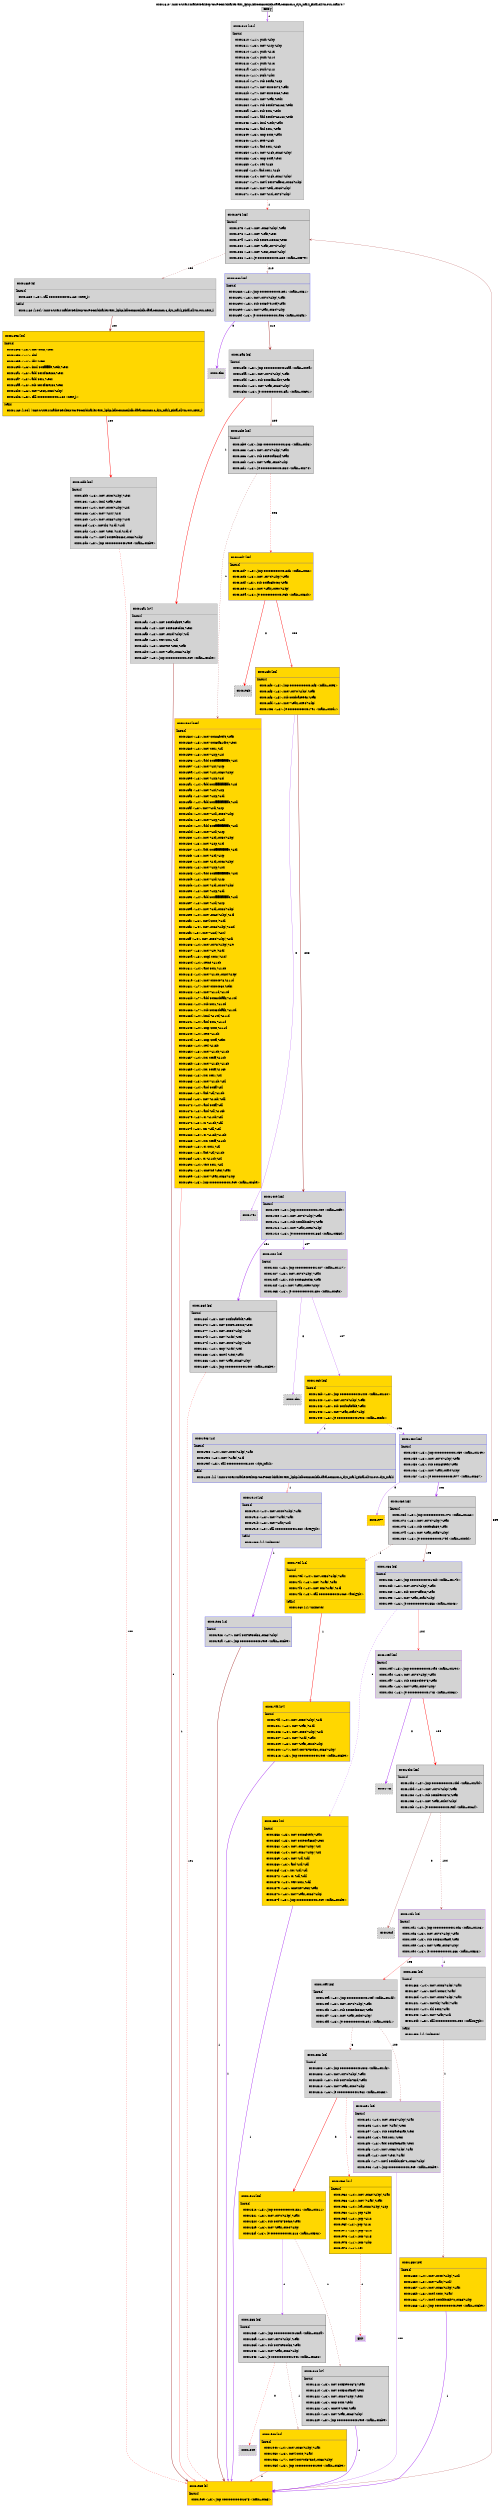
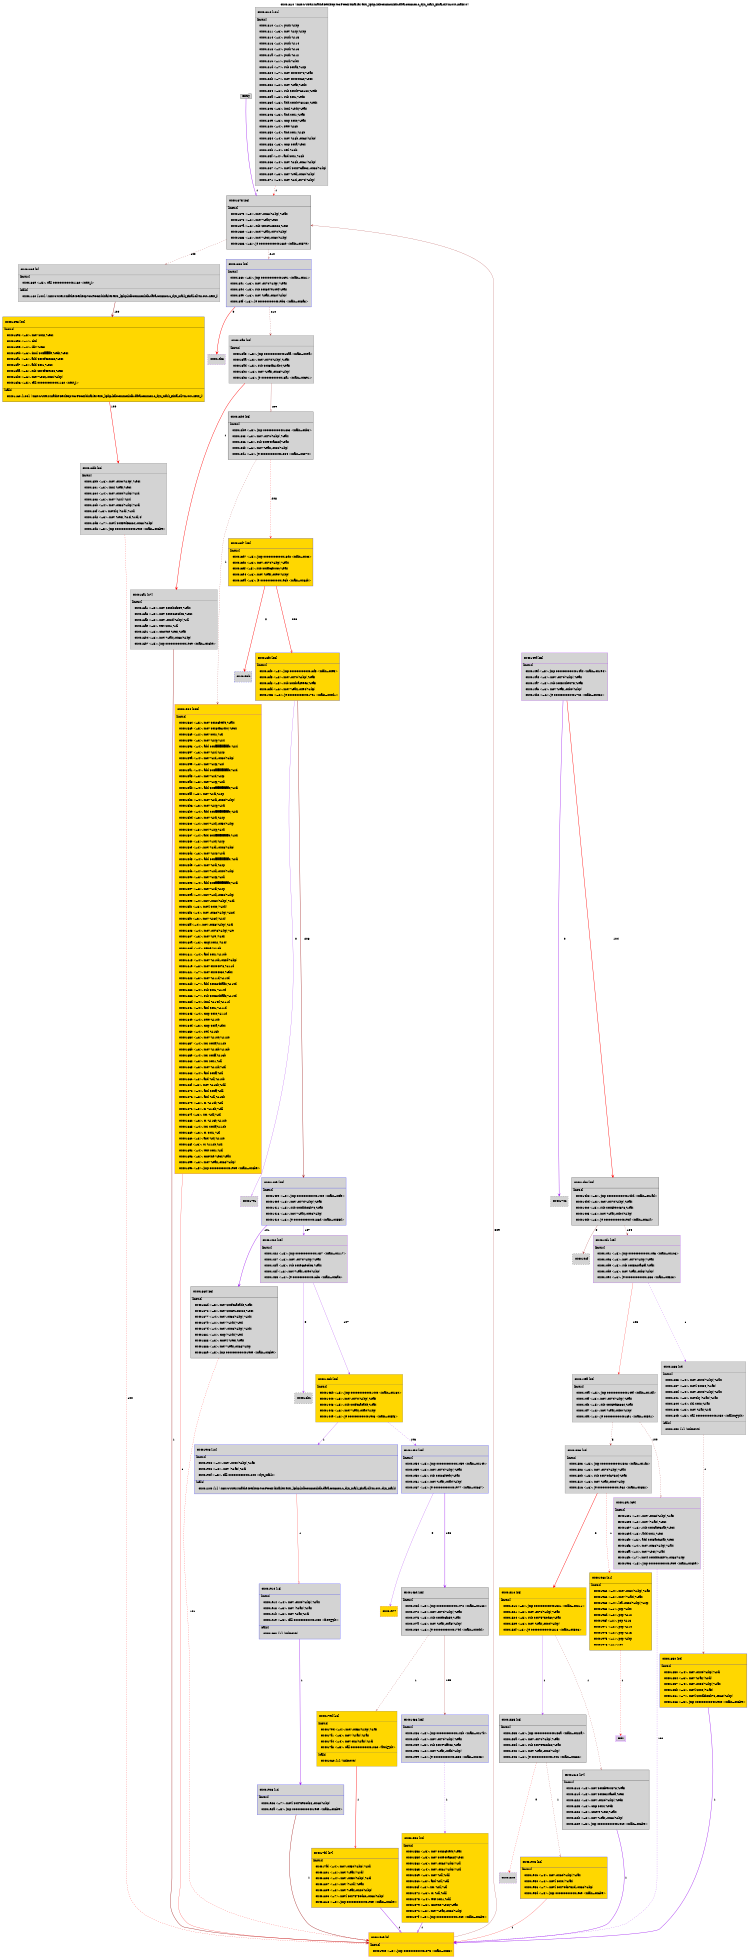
edge "Entry" -> "0x401310 [101]": now "Entry" -> "0x401375 [23]"
edge "0x40138c [25]" -> "0x4013a5 [25]": style bold -> dashed
edge "0x40138c [25]" -> "0x4019b3": color purple -> red
node "0x40193b": color black -> blue
edge "0x401486 [25]" -> "0x40149f [25]": removed, label "104"
edge "0x4018e1 [39]" -> "0x4019c9 [5]": style solid -> dashed
